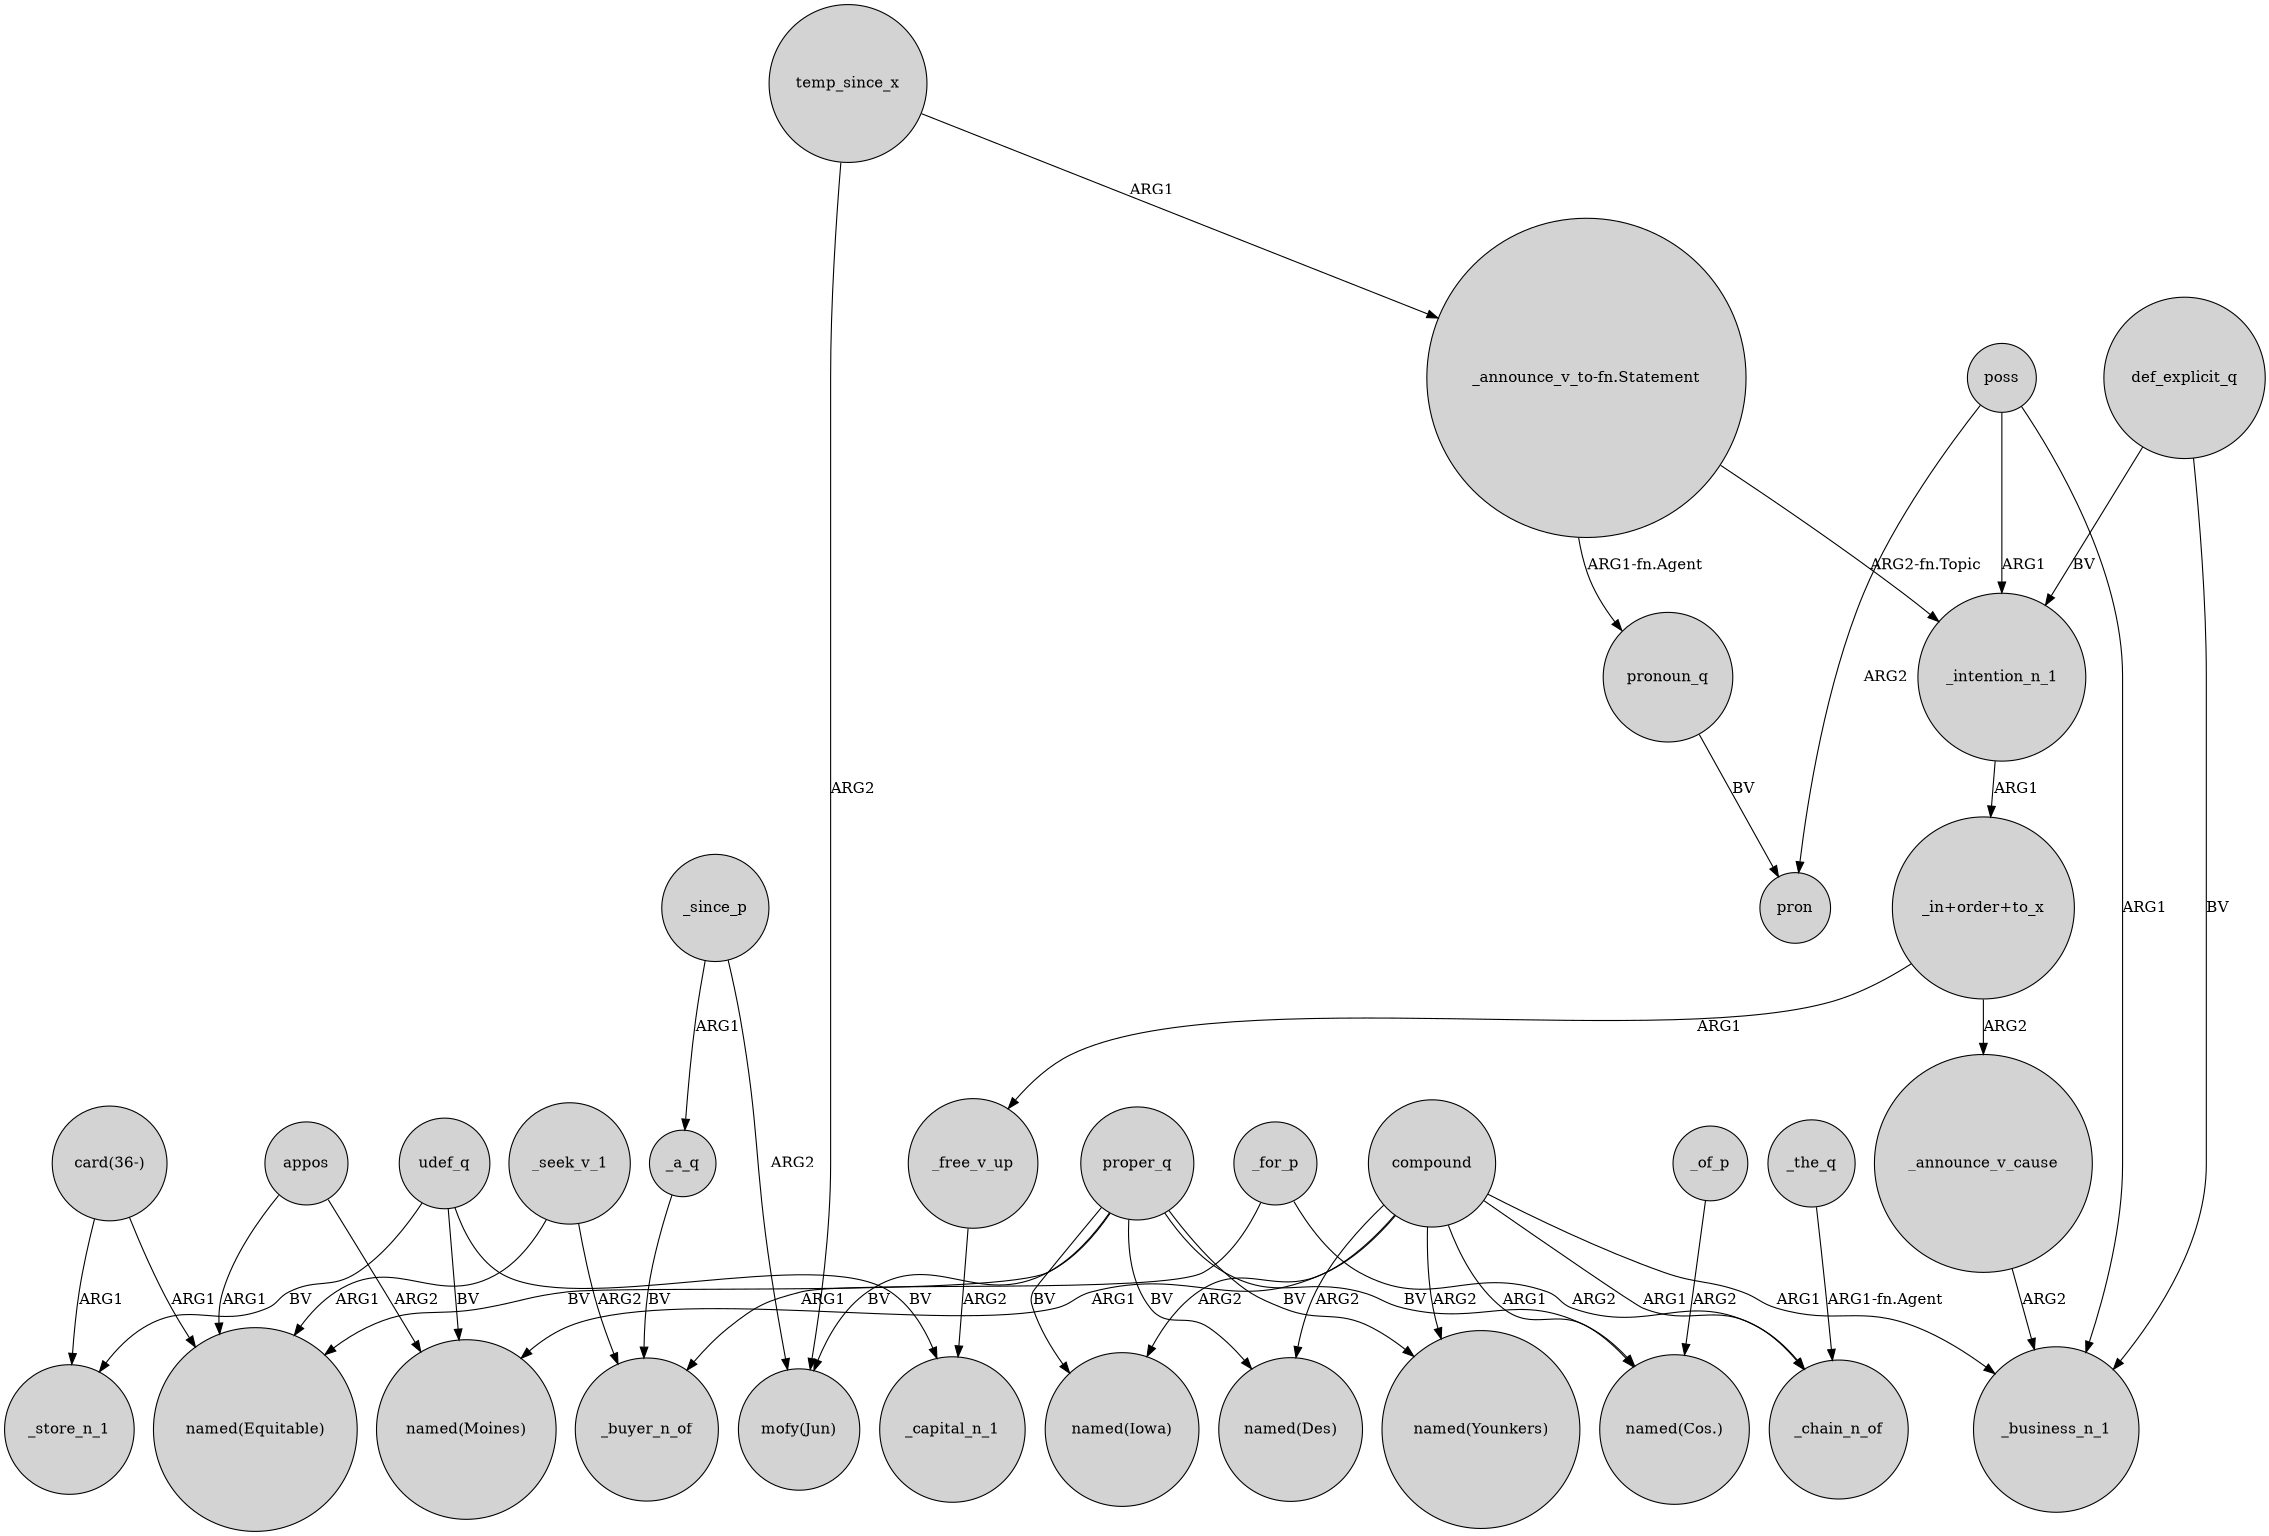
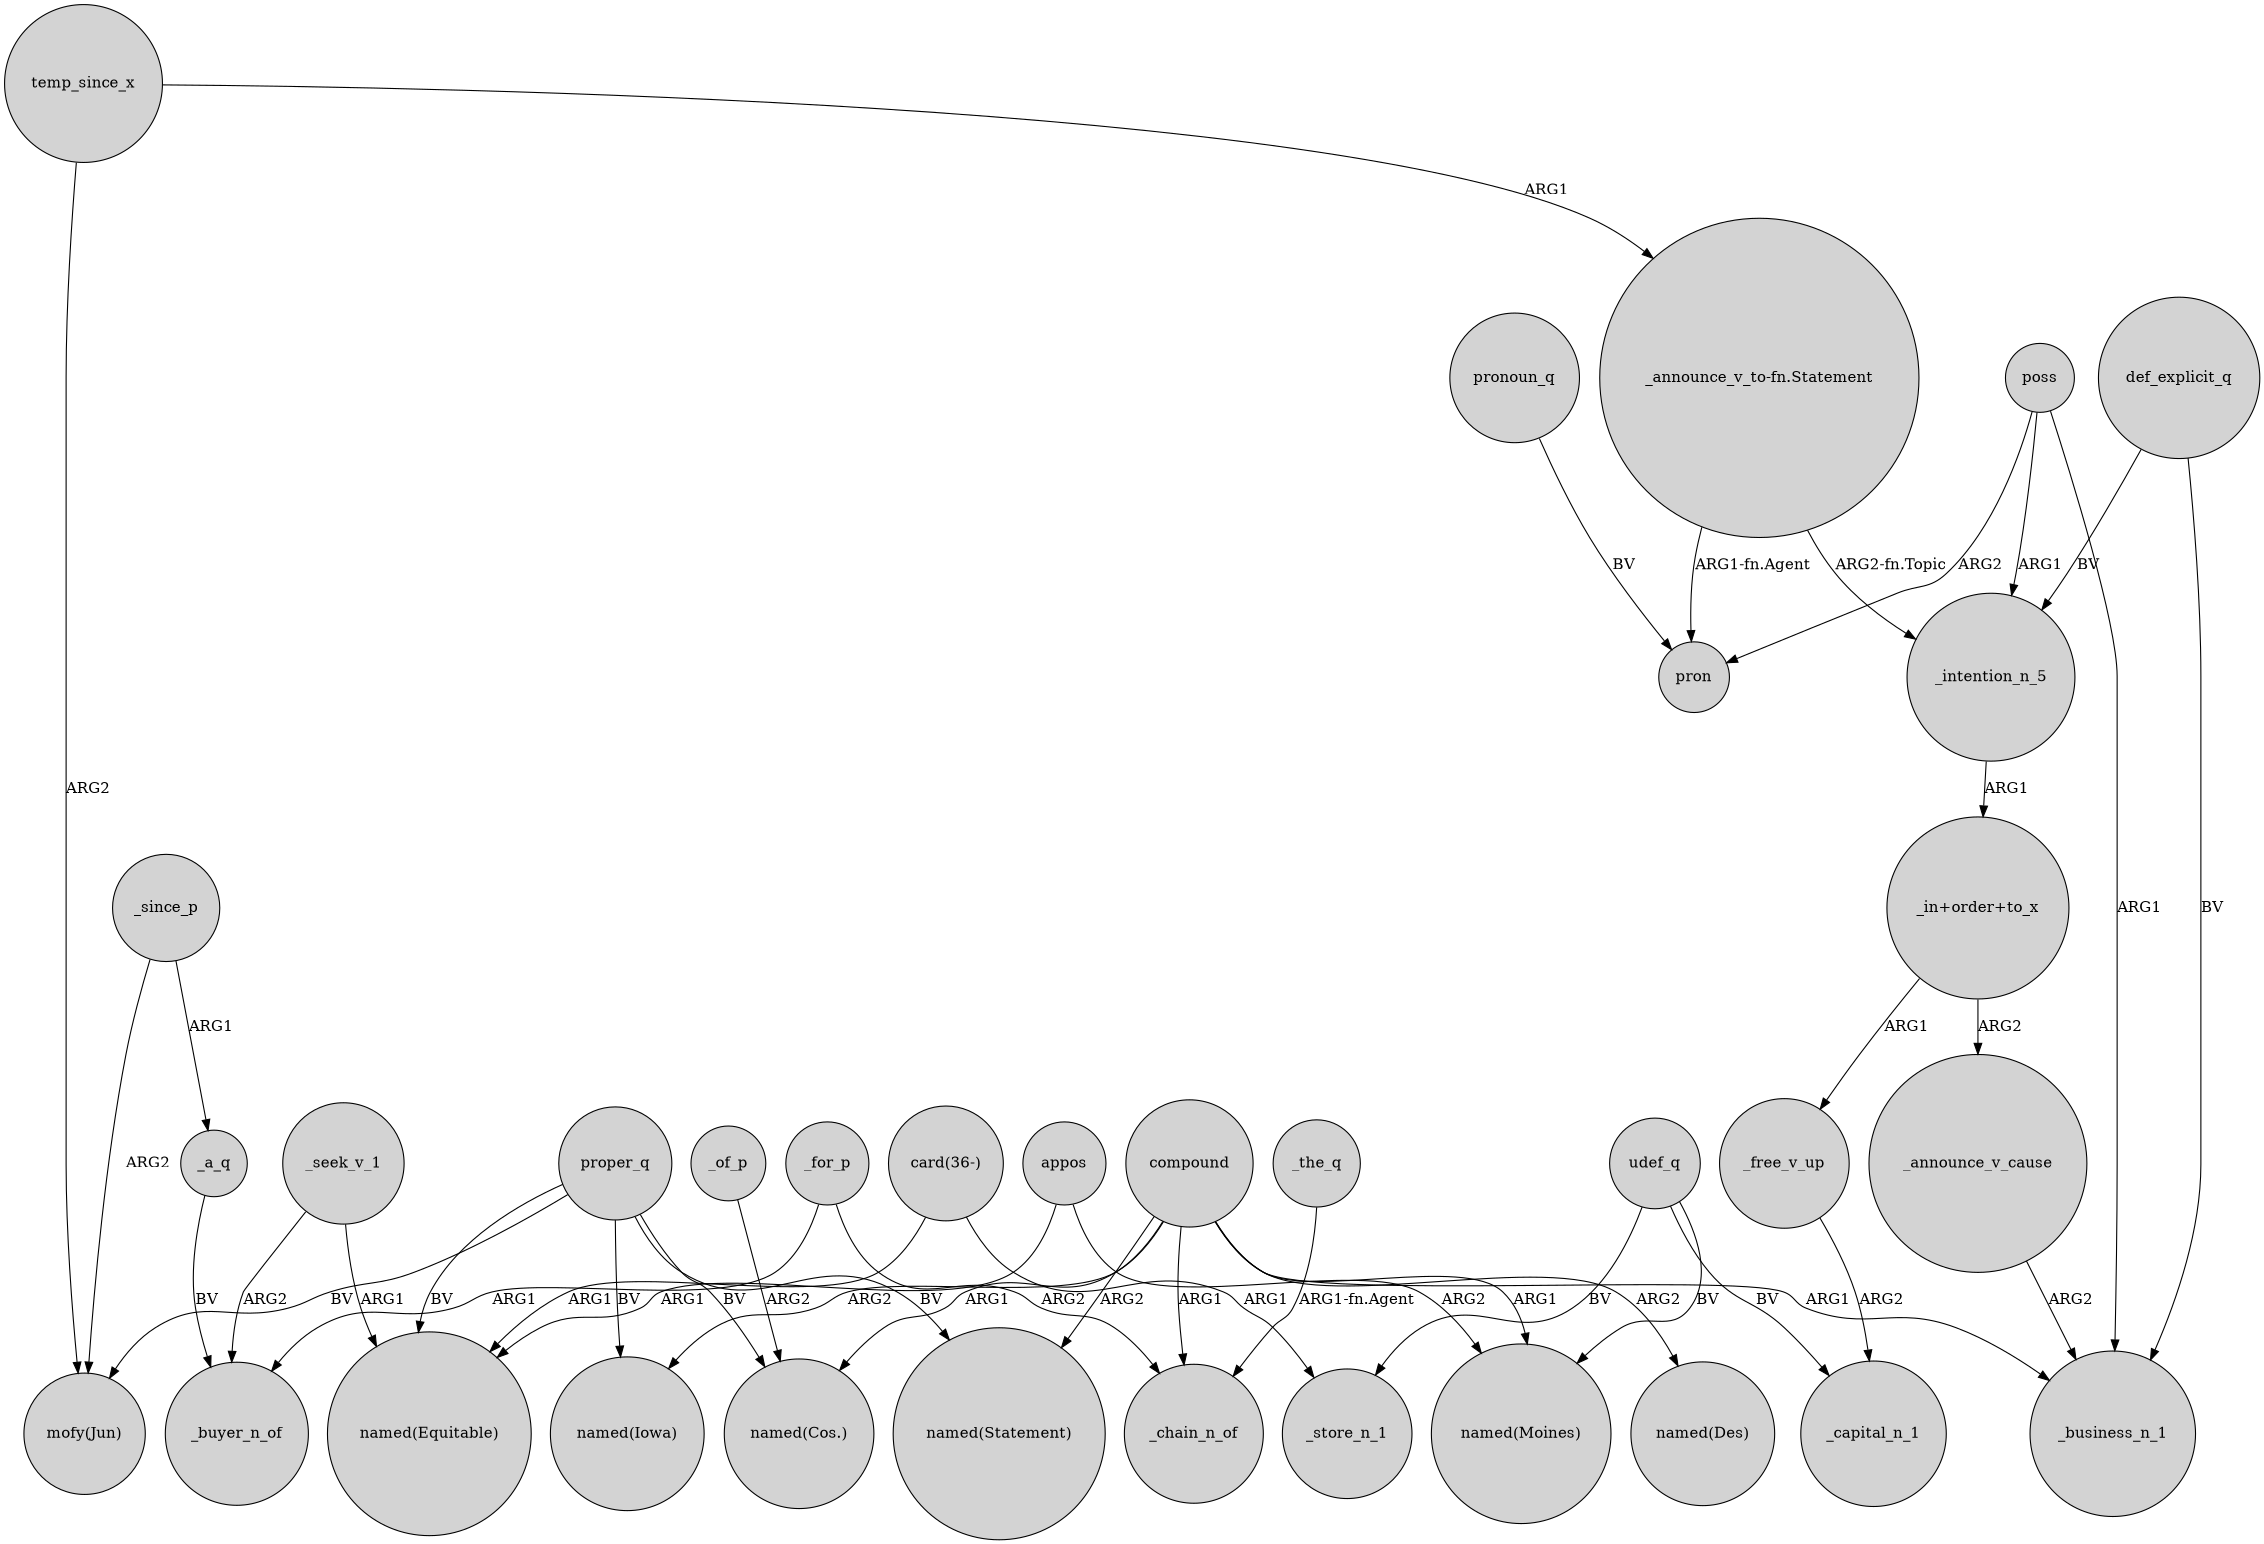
edge "_announce_v_to-fn.Statement" -> "pronoun_q": now "_announce_v_to-fn.Statement" -> "pron"
node "_intention_n_1": label "_intention_n_1" -> "_intention_n_5"
edge "proper_q" -> "named(Des)": removed, label "BV"
node "named(Younkers)": label "named(Younkers)" -> "named(Statement)"
